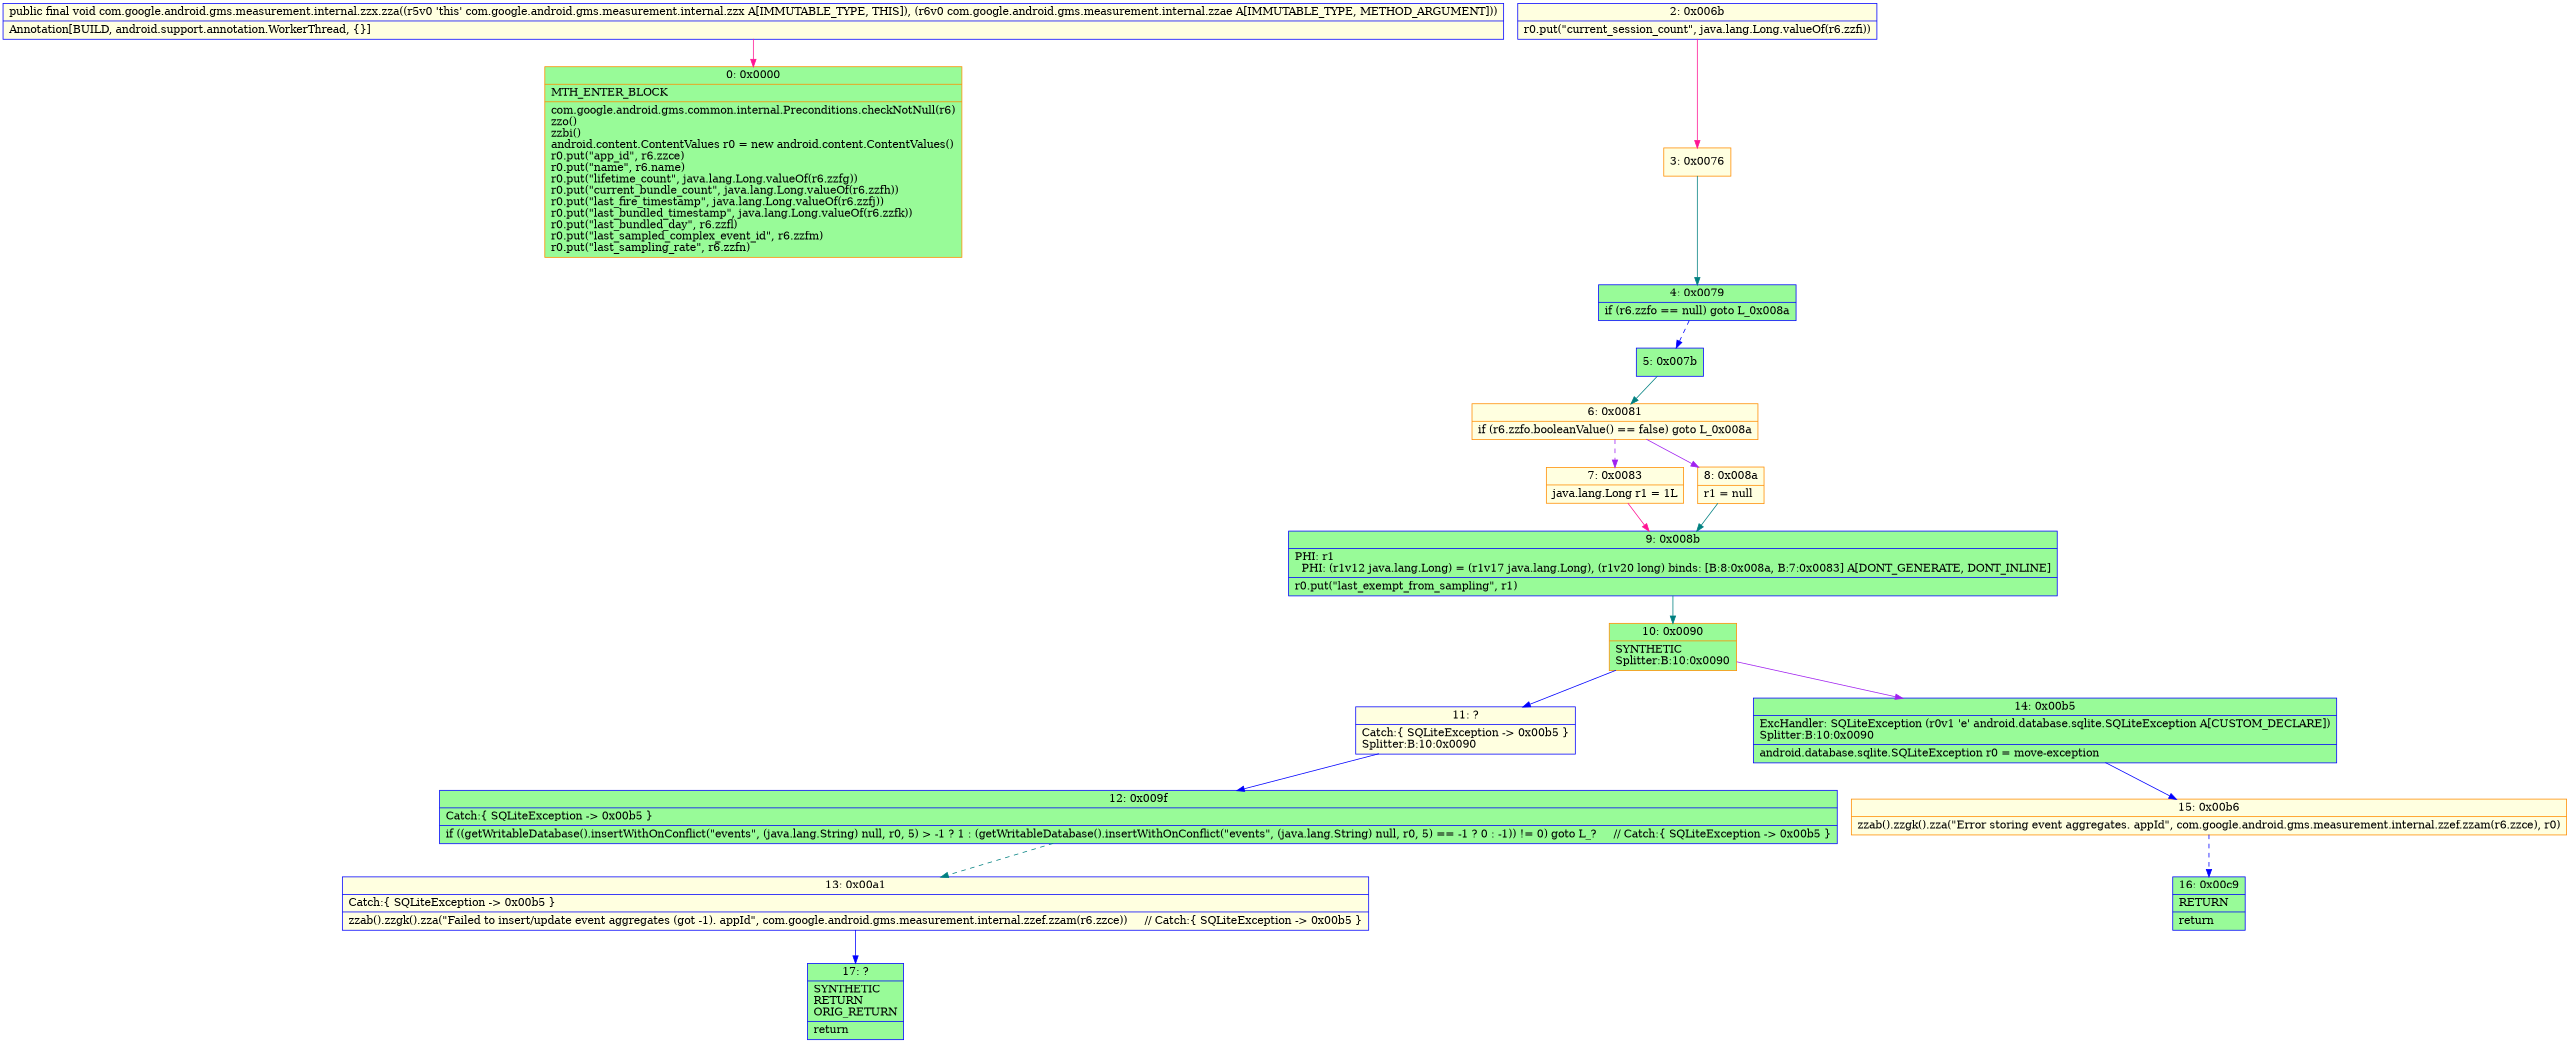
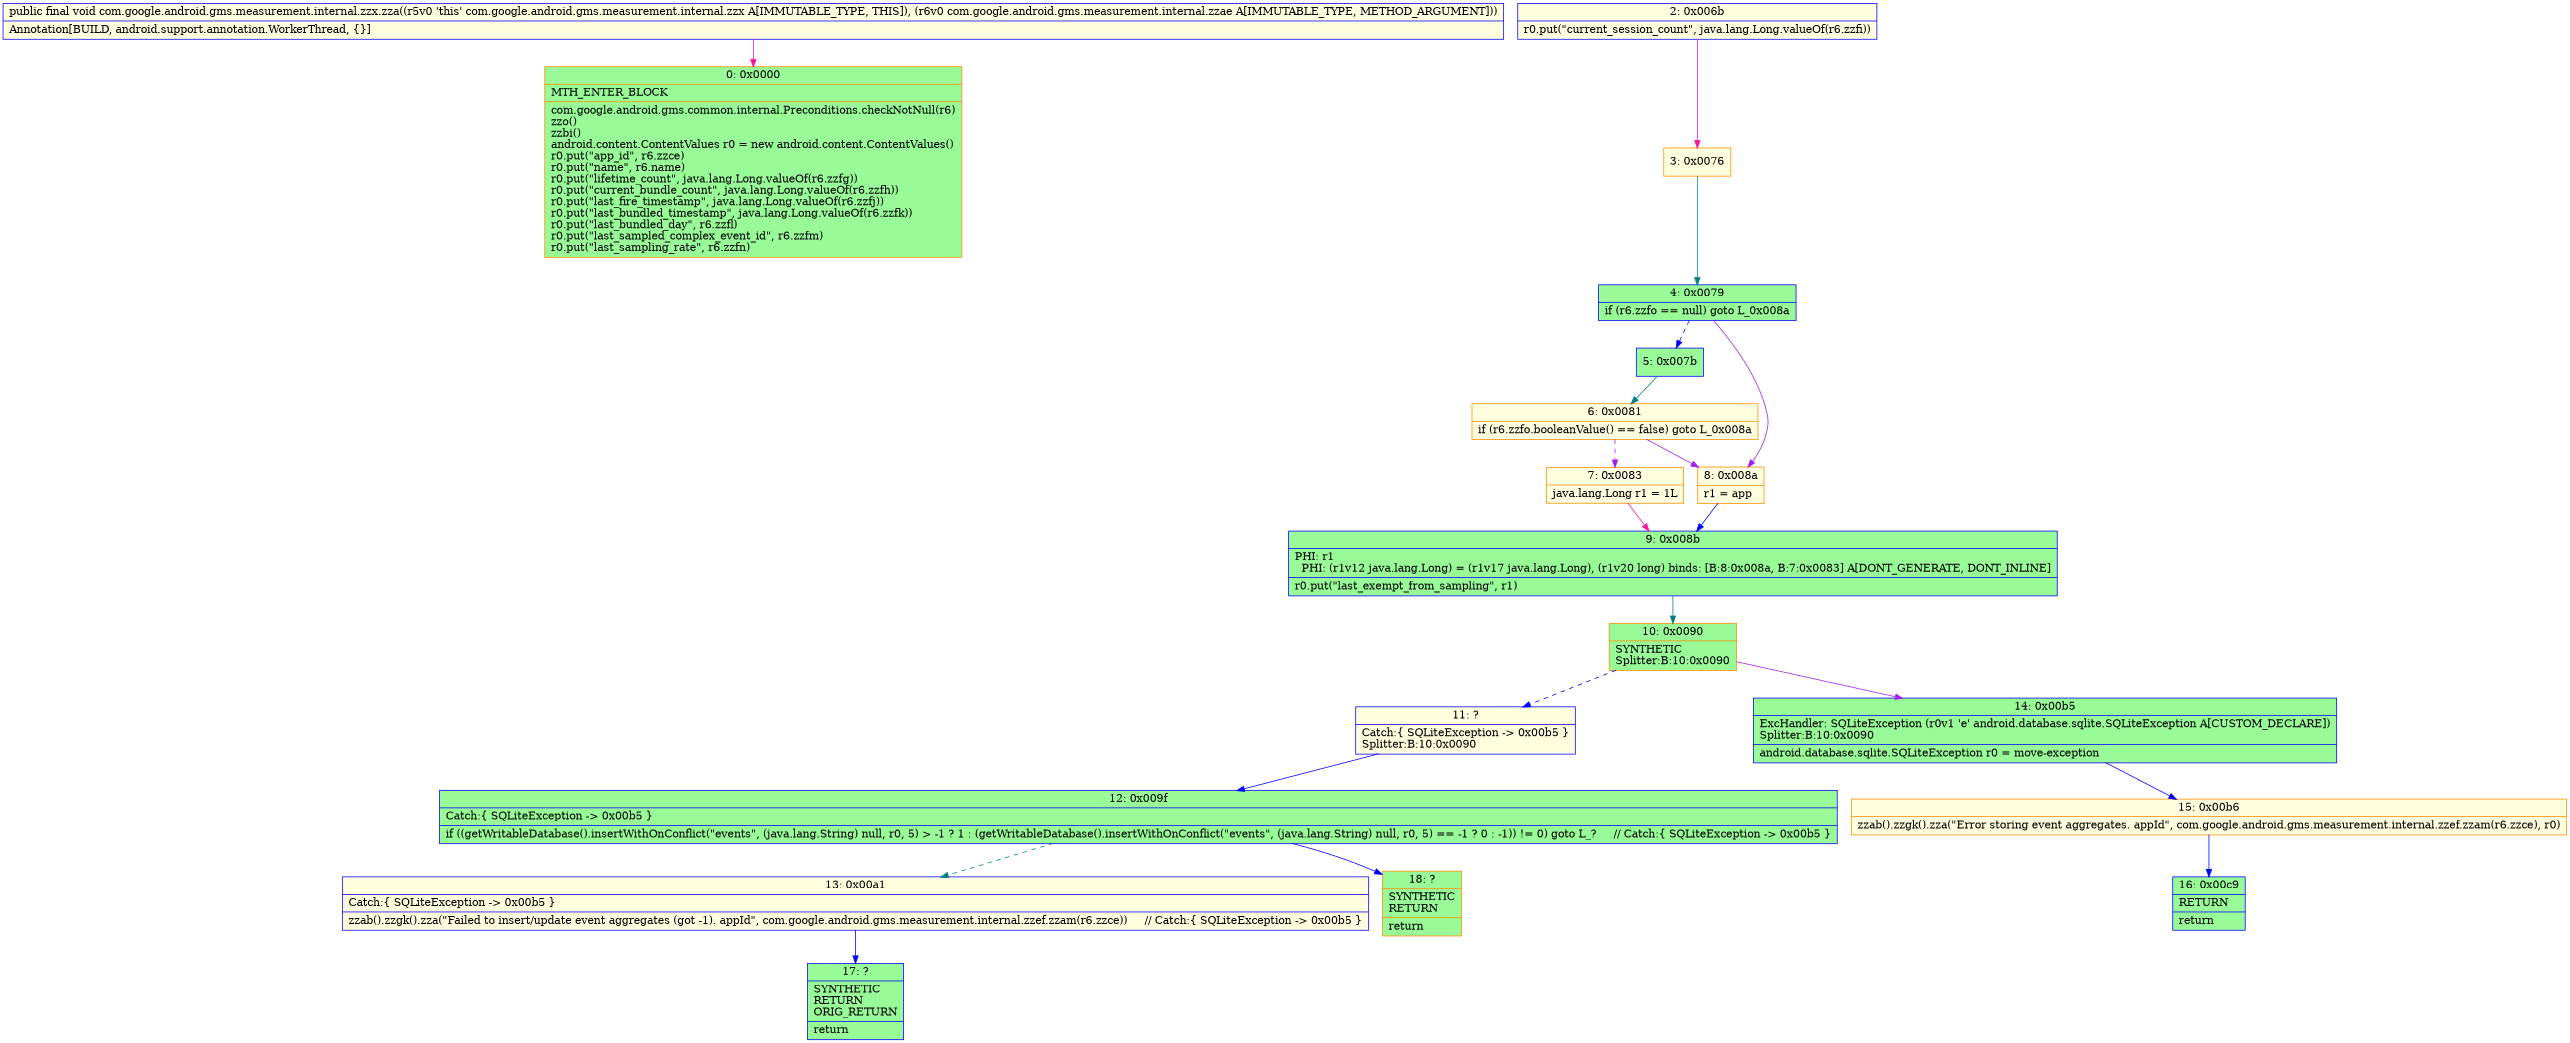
edge "4: 0x0079" -> "8: 0x008a": added
node "8: 0x008a": text "r1 = null" -> "r1 = app"
edge "8: 0x008a" -> "9: 0x008b": color teal -> blue
edge "10: 0x0090" -> "11: ?": style solid -> dashed
edge "15: 0x00b6" -> "16: 0x00c9": style dashed -> solid
node "18: ?": added
